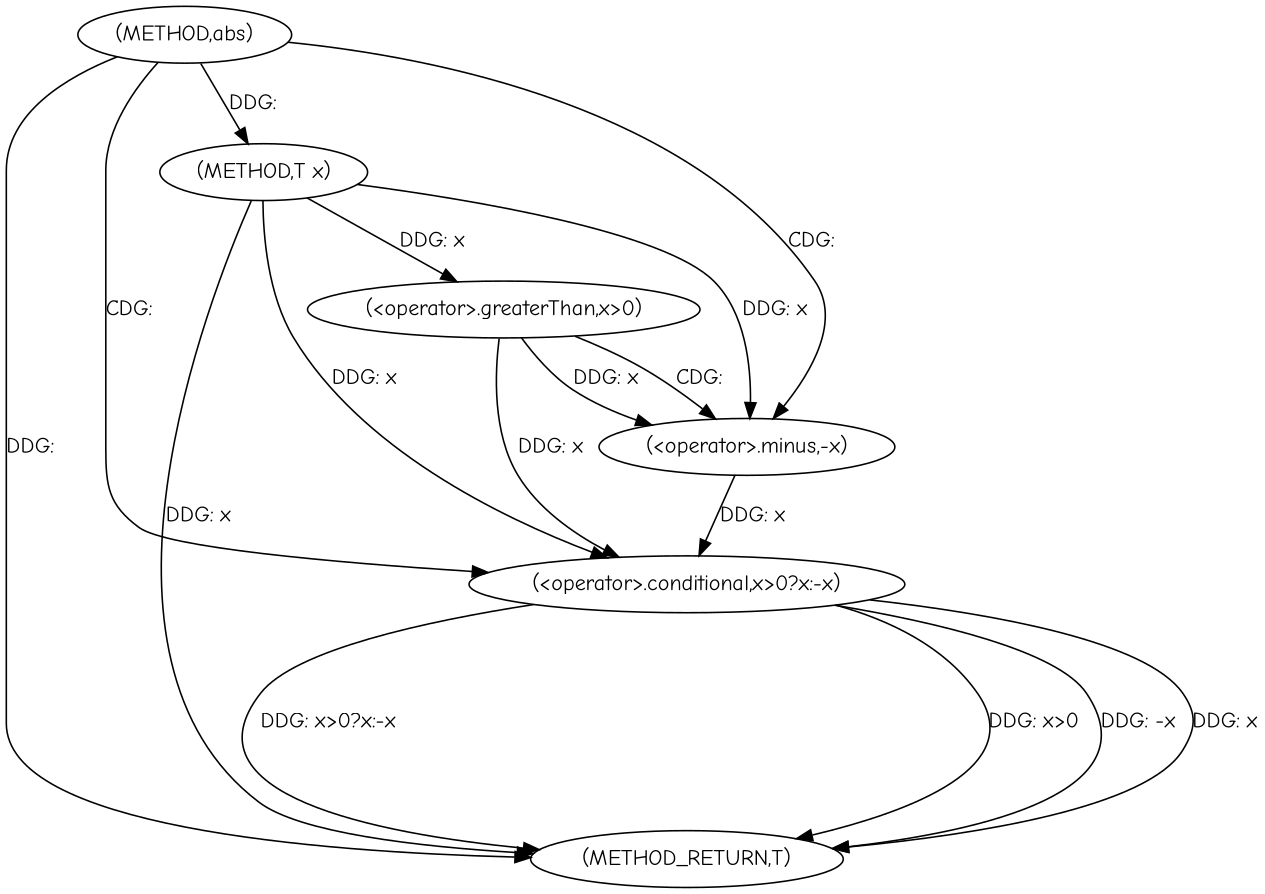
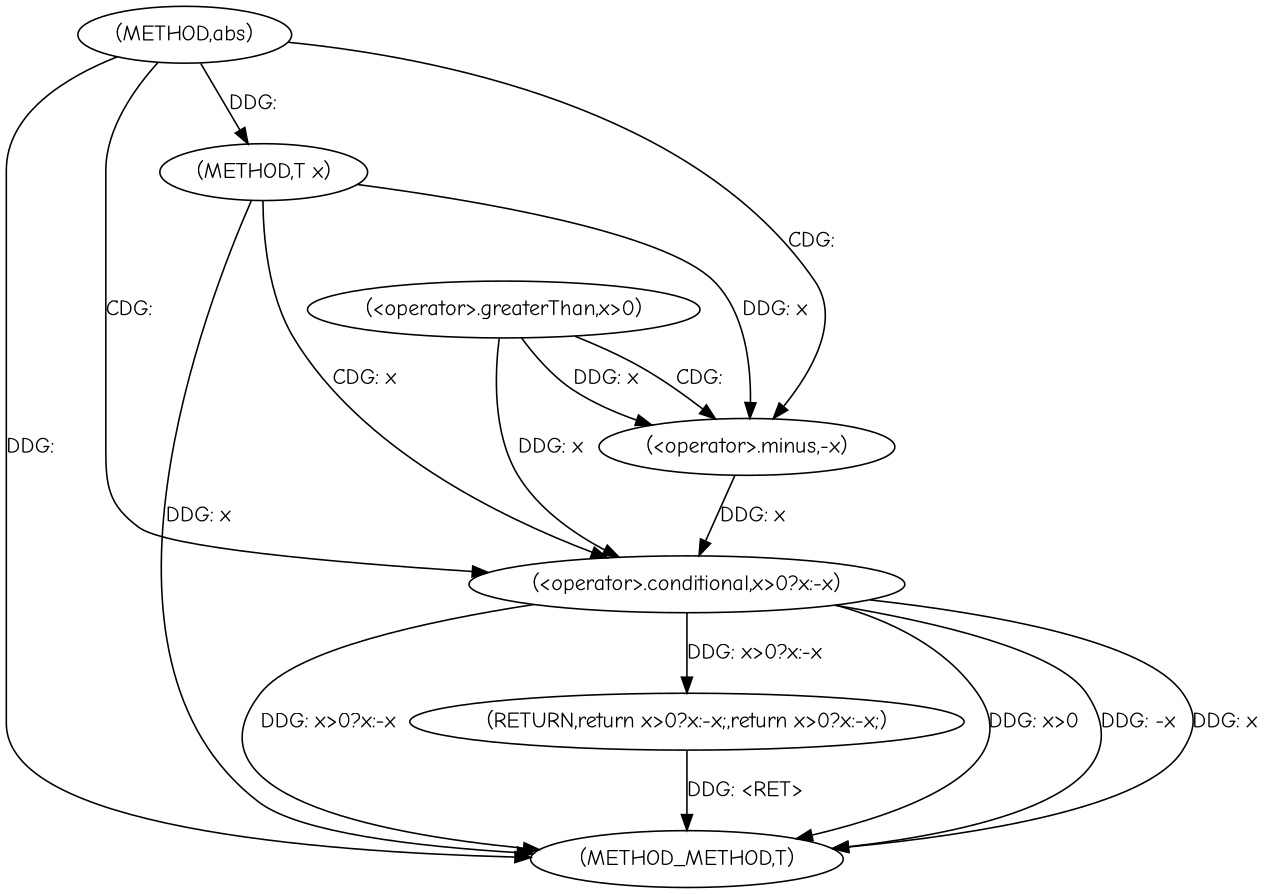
edge "(METHOD,T x)" -> "(<operator>.greaterThan,x>0)": removed, label "DDG: x"
edge "(METHOD,T x)" -> "(<operator>.conditional,x>0?x:-x)": label "DDG: x" -> "CDG: x"
node "(RETURN,return x>0?x:-x;,return x>0?x:-x;)": added
node "(METHOD_RETURN,T)": label "(METHOD_RETURN,T)" -> "(METHOD_METHOD,T)"
